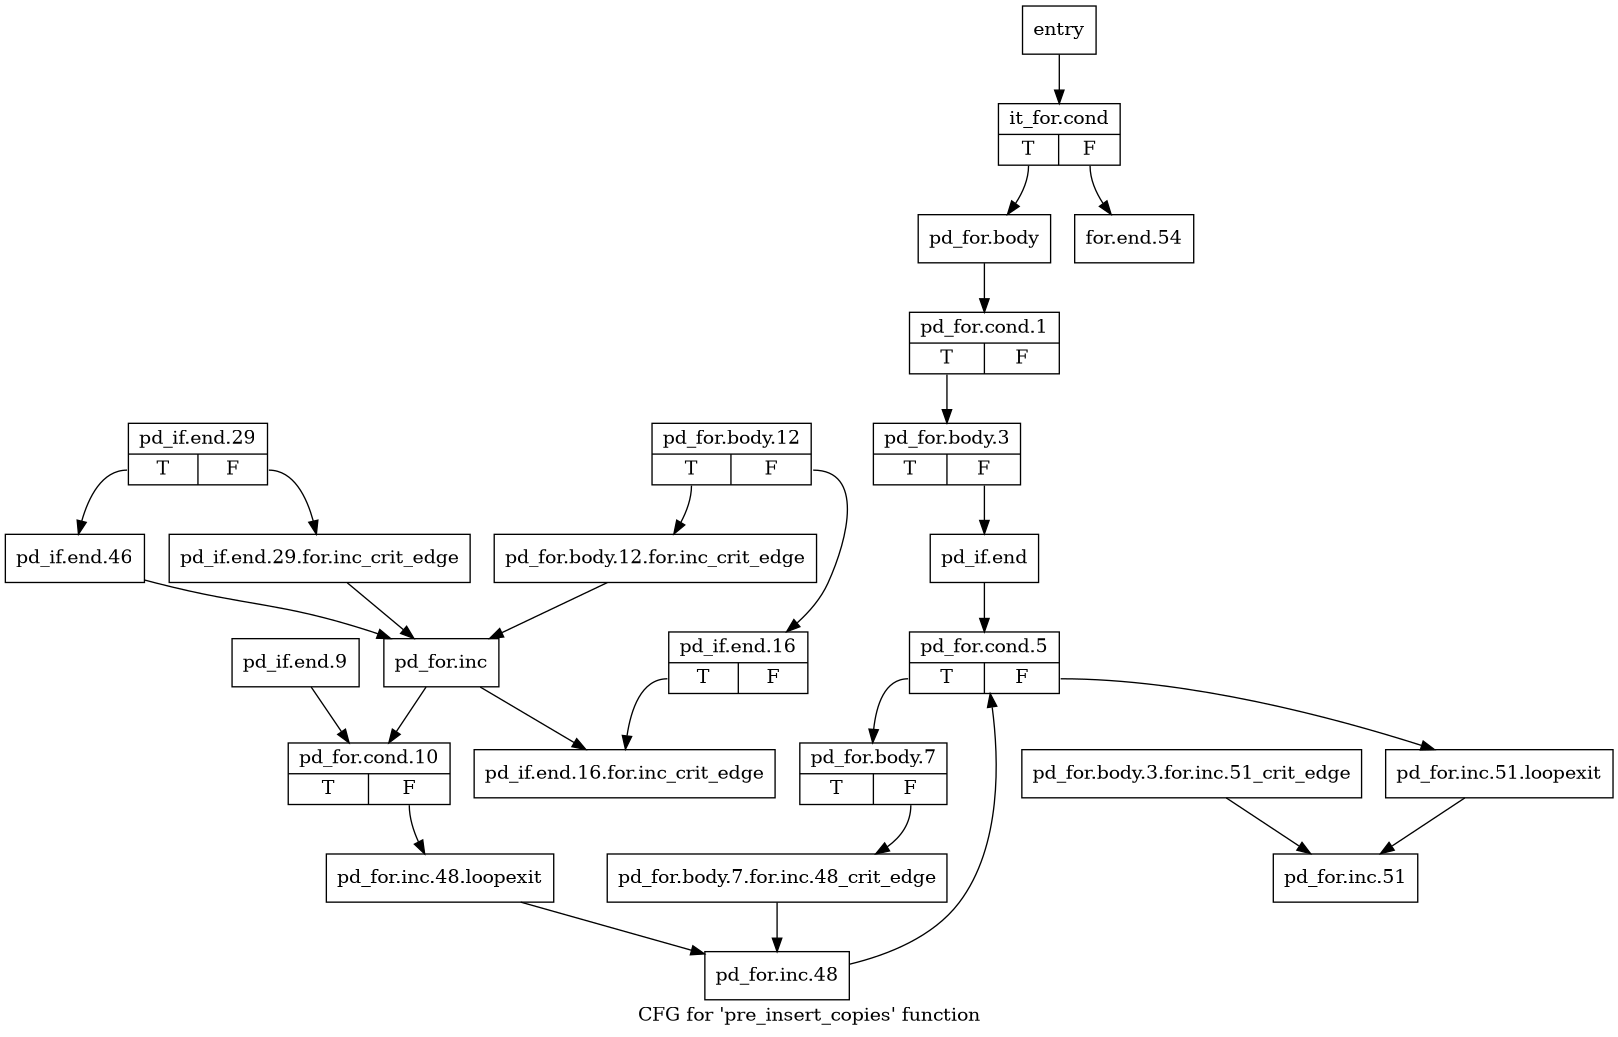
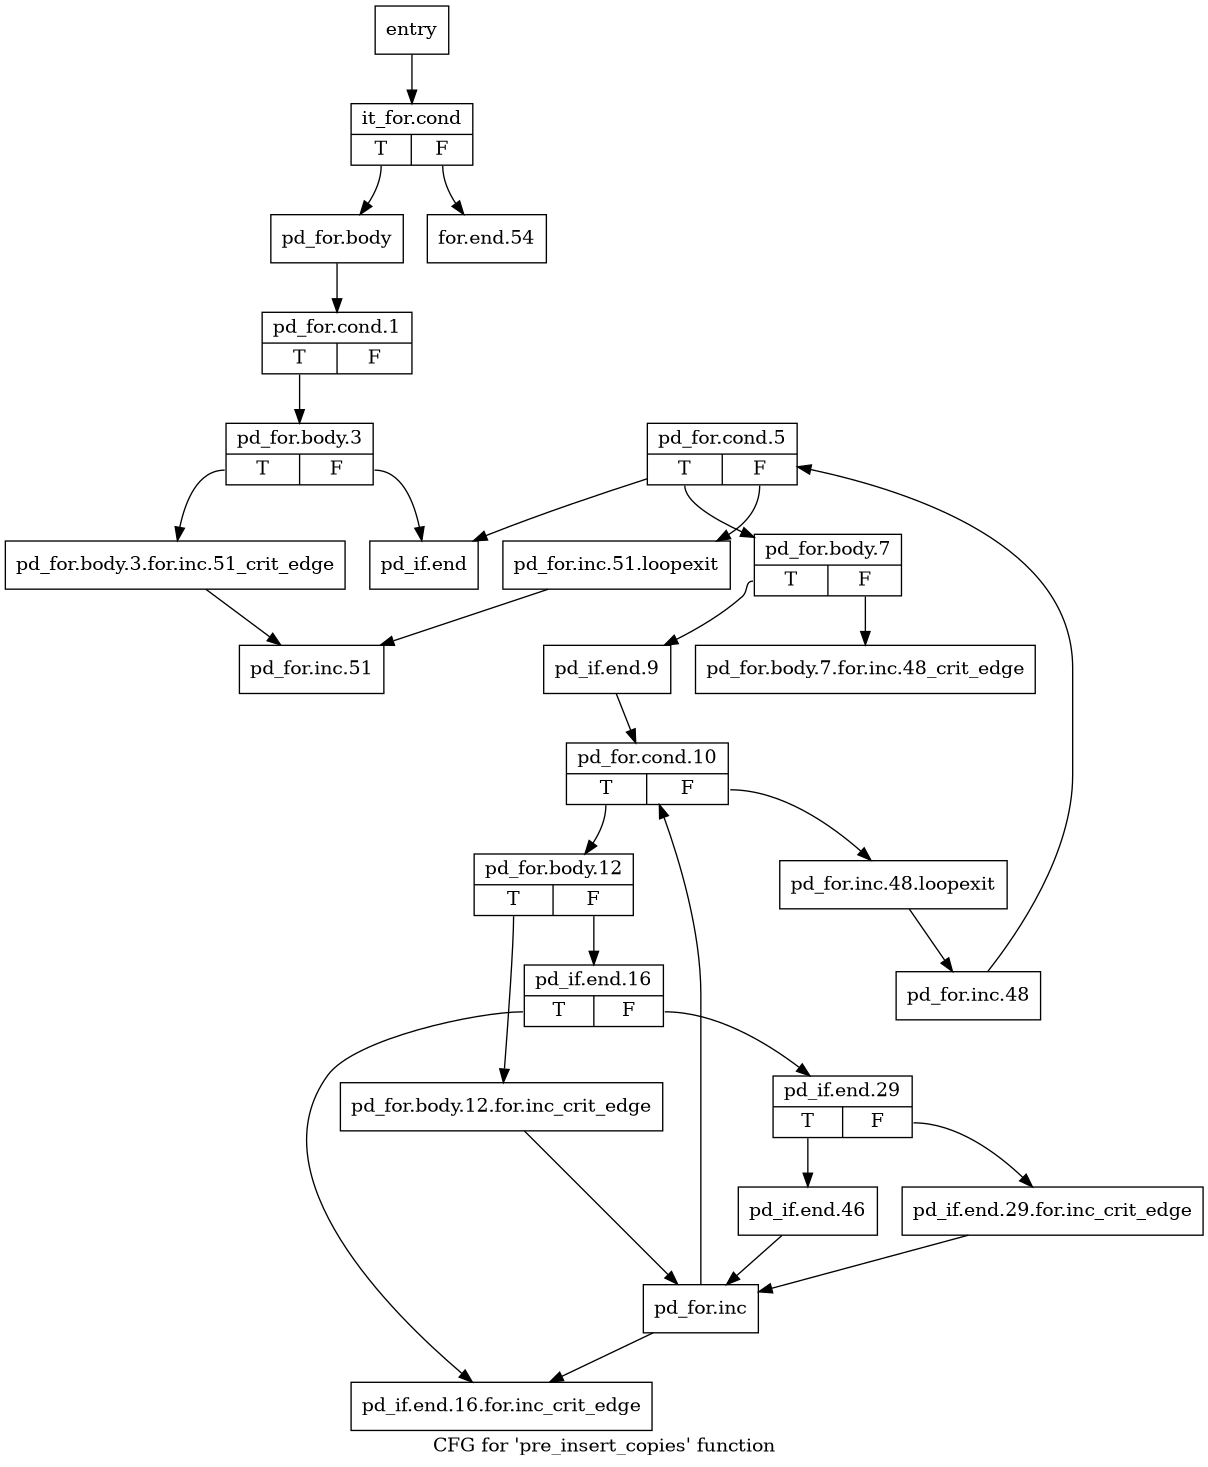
edge "pd_for.body.3" -> "pd_for.body.3.for.inc.51_crit_edge": added
edge "pd_if.end" -> "pd_for.cond.5": reversed
edge "pd_for.body.7" -> "pd_if.end.9": added
edge "pd_for.cond.10" -> "pd_for.body.12": added
edge "pd_for.body.7.for.inc.48_crit_edge" -> "pd_for.inc.48": removed
edge "pd_if.end.16" -> "pd_if.end.29": added
